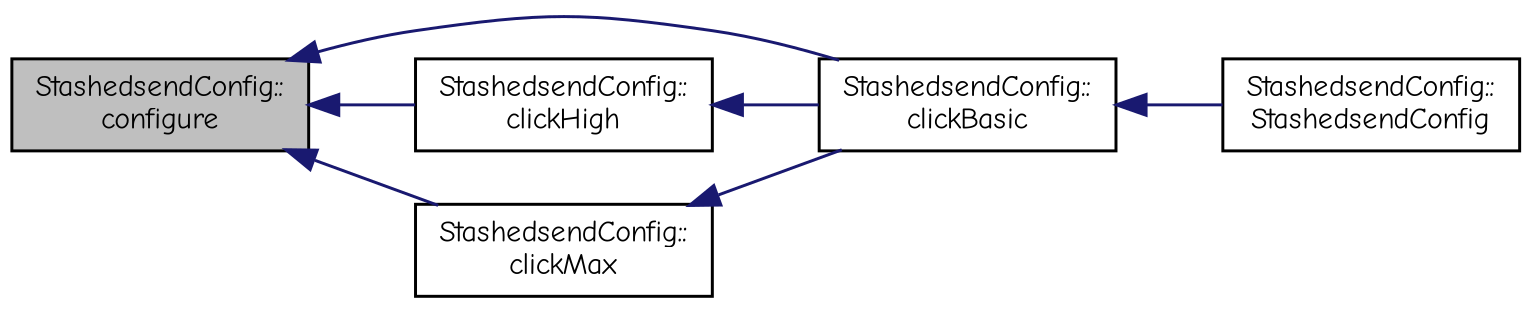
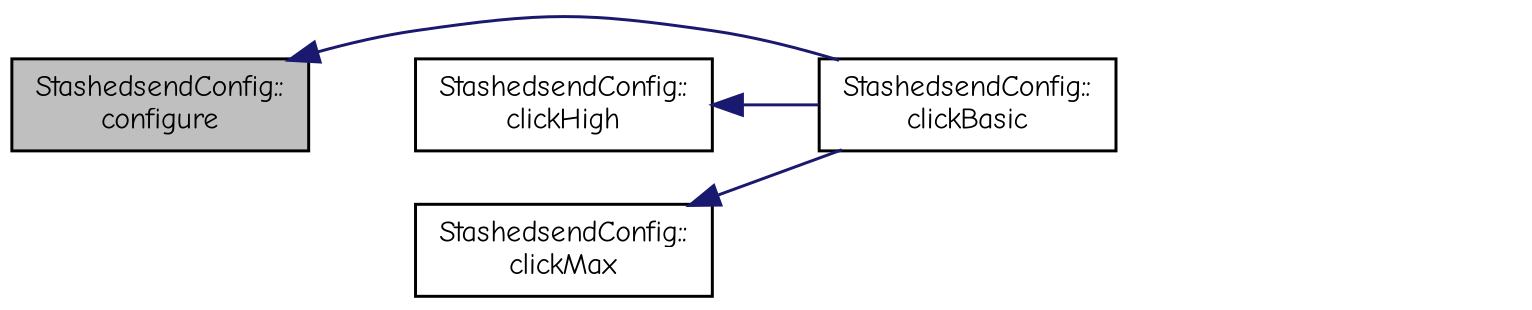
edge "StashedsendConfig:: clickHigh" -> "StashedsendConfig:: configure": removed
node "StashedsendConfig:: StashedsendConfig": removed
edge "StashedsendConfig:: clickMax" -> "StashedsendConfig:: configure": removed
